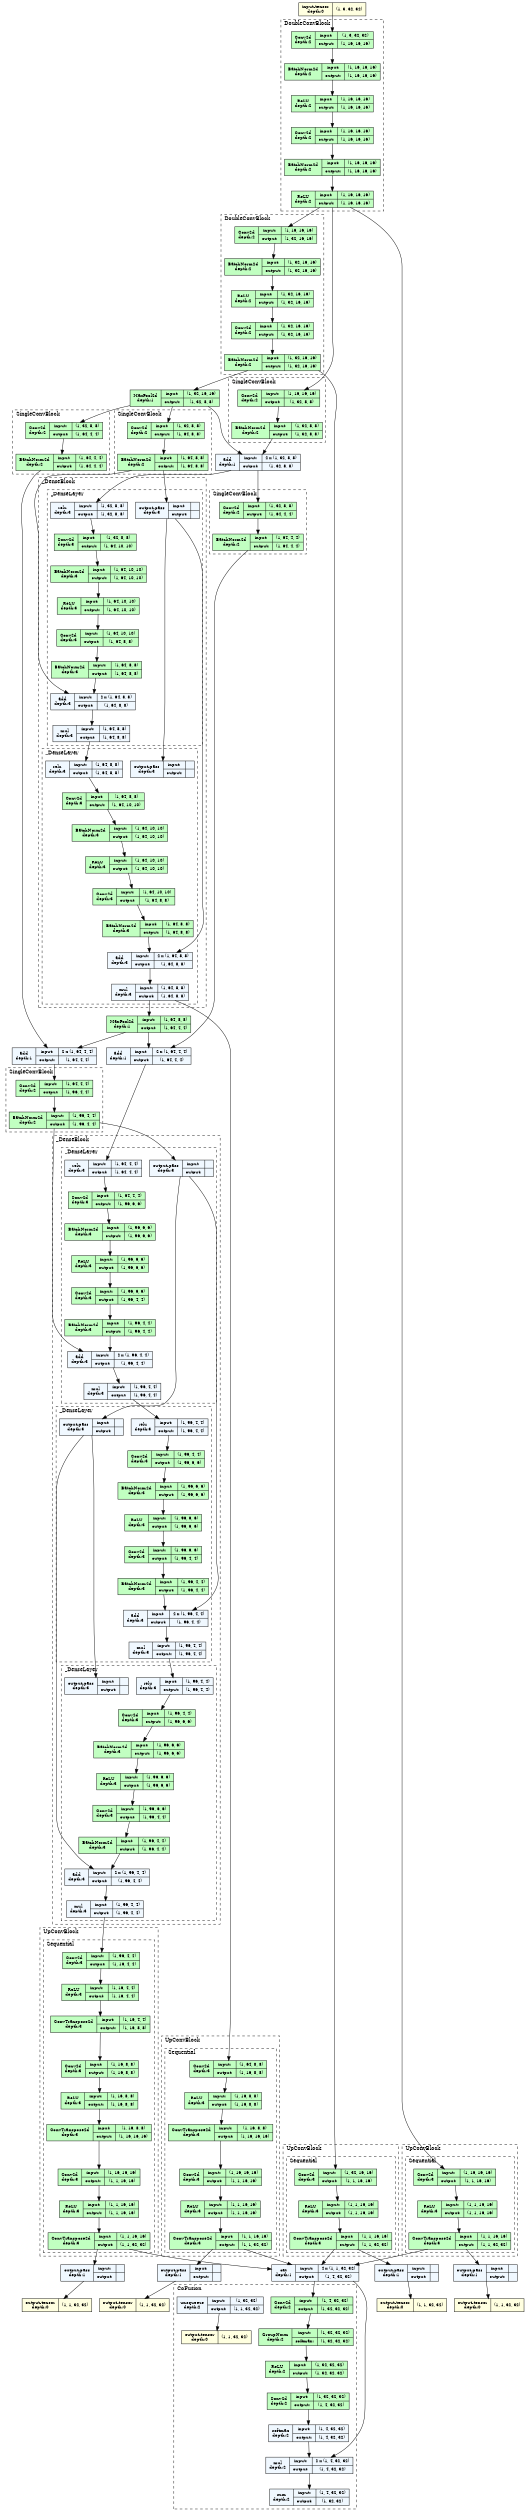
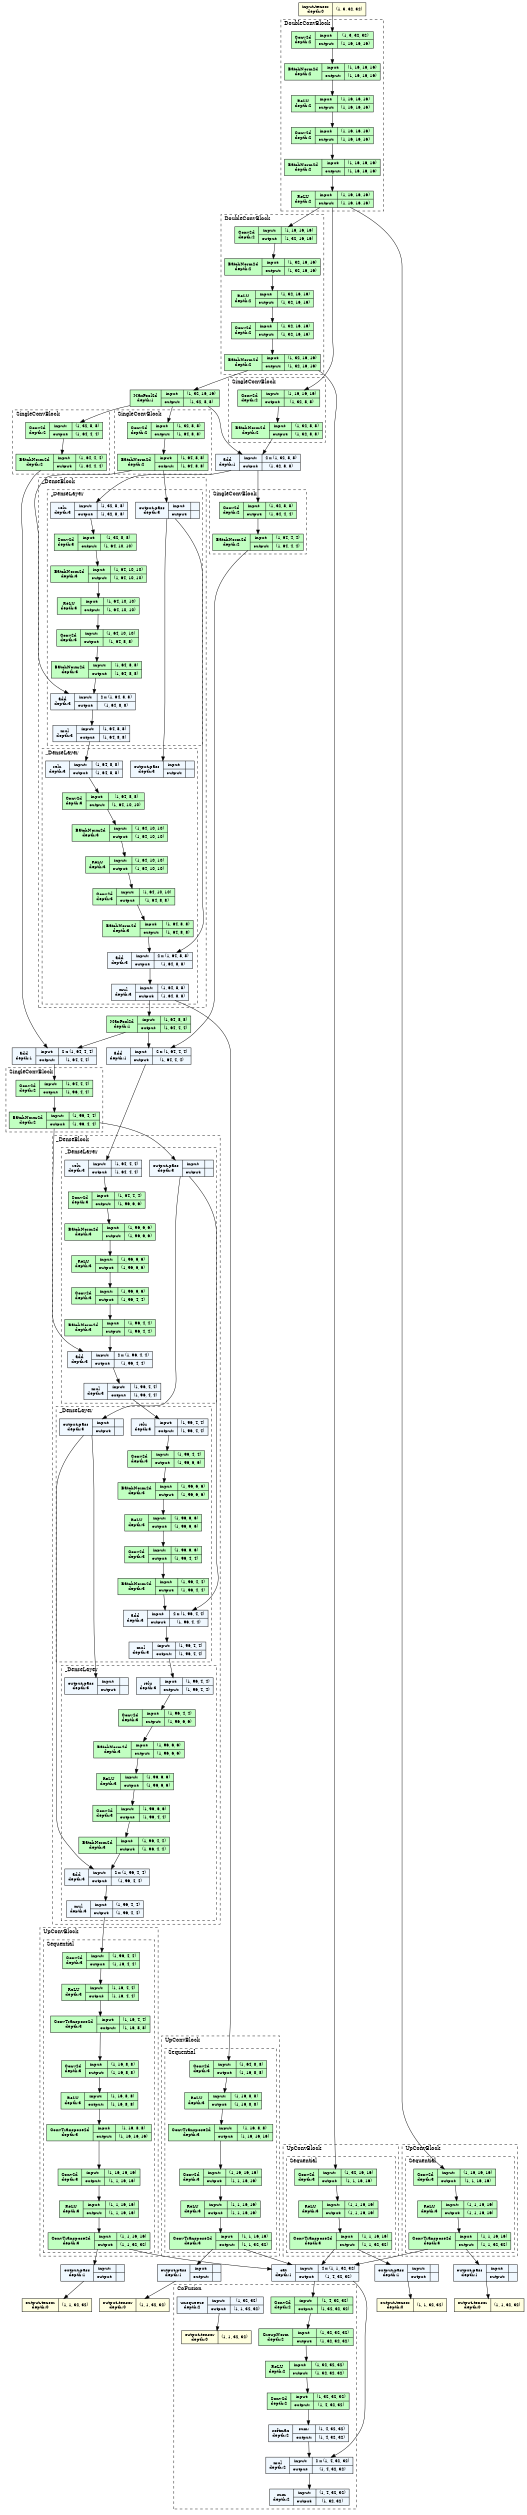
node "GroupNorm": text "softmax:" -> "output:"
node "softmax": text "input:" -> "sum:"
